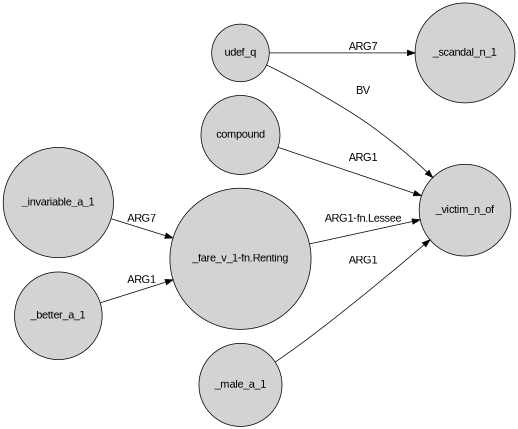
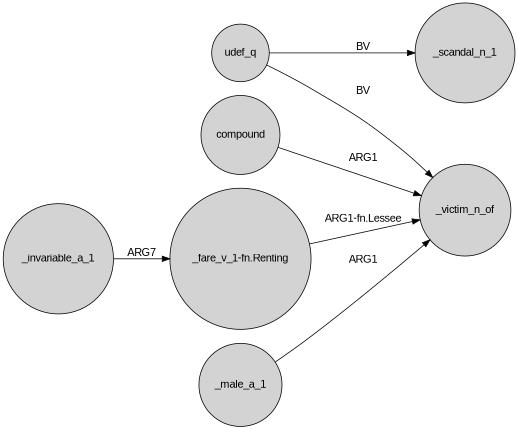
edge "udef_q" -> "_scandal_n_1": label "ARG7" -> "BV"
node "_better_a_1": removed
